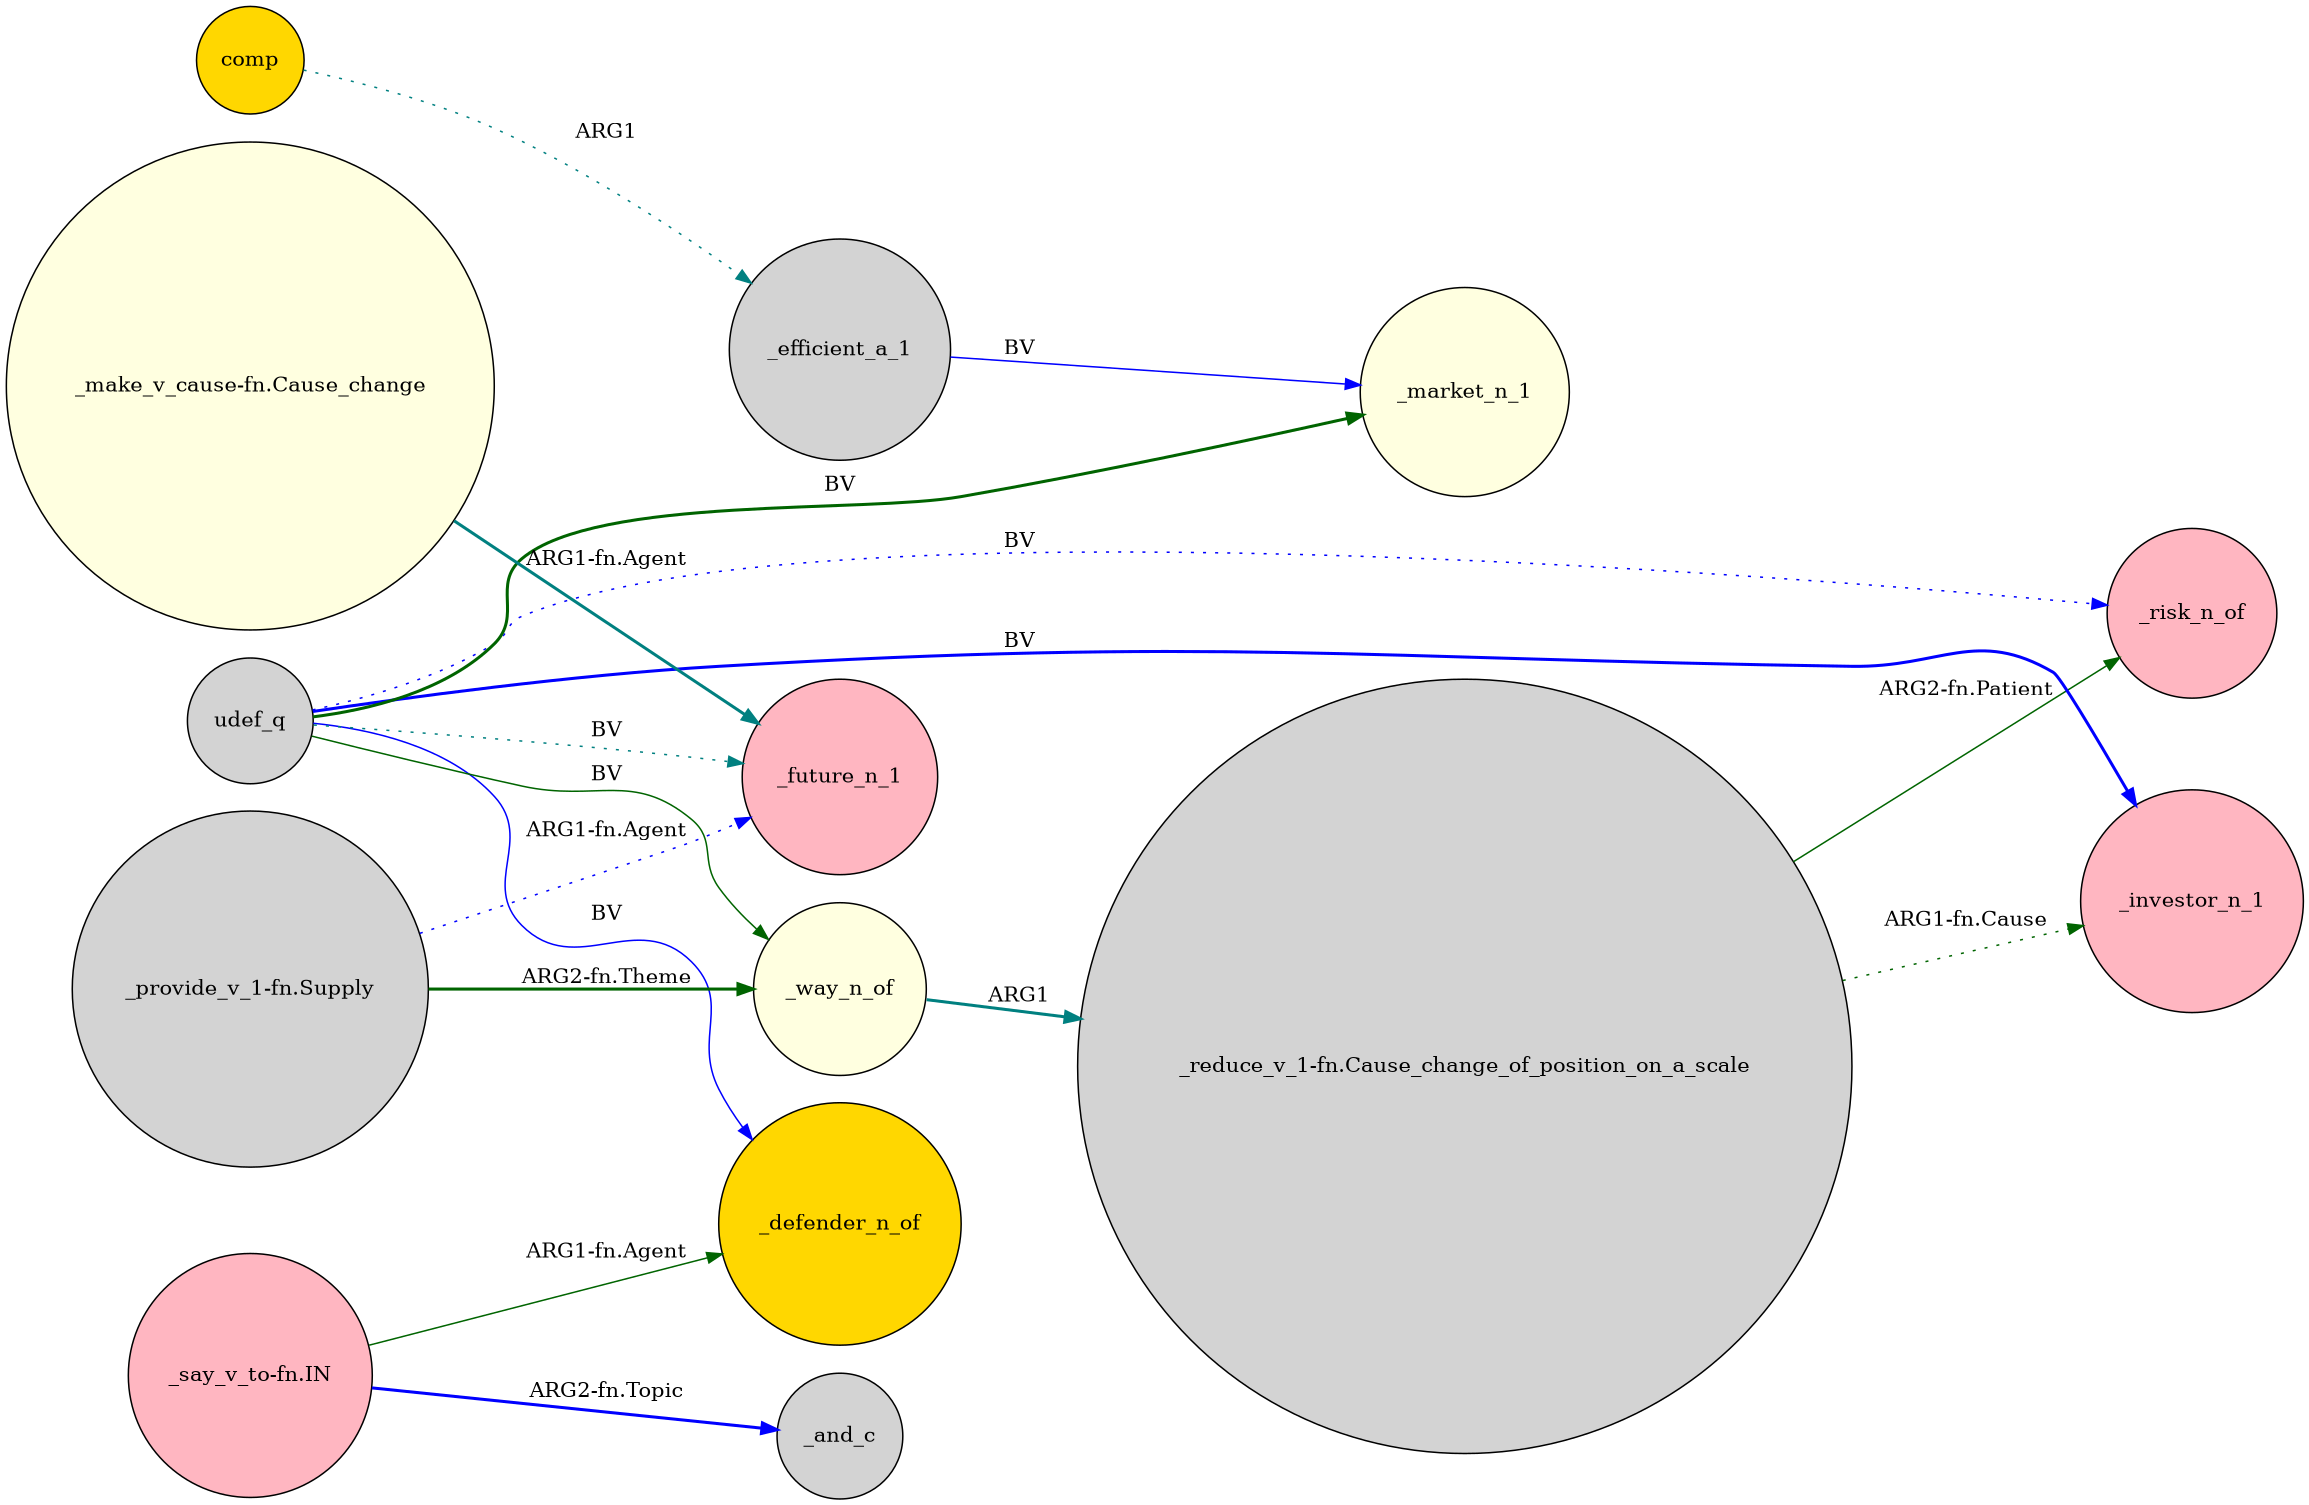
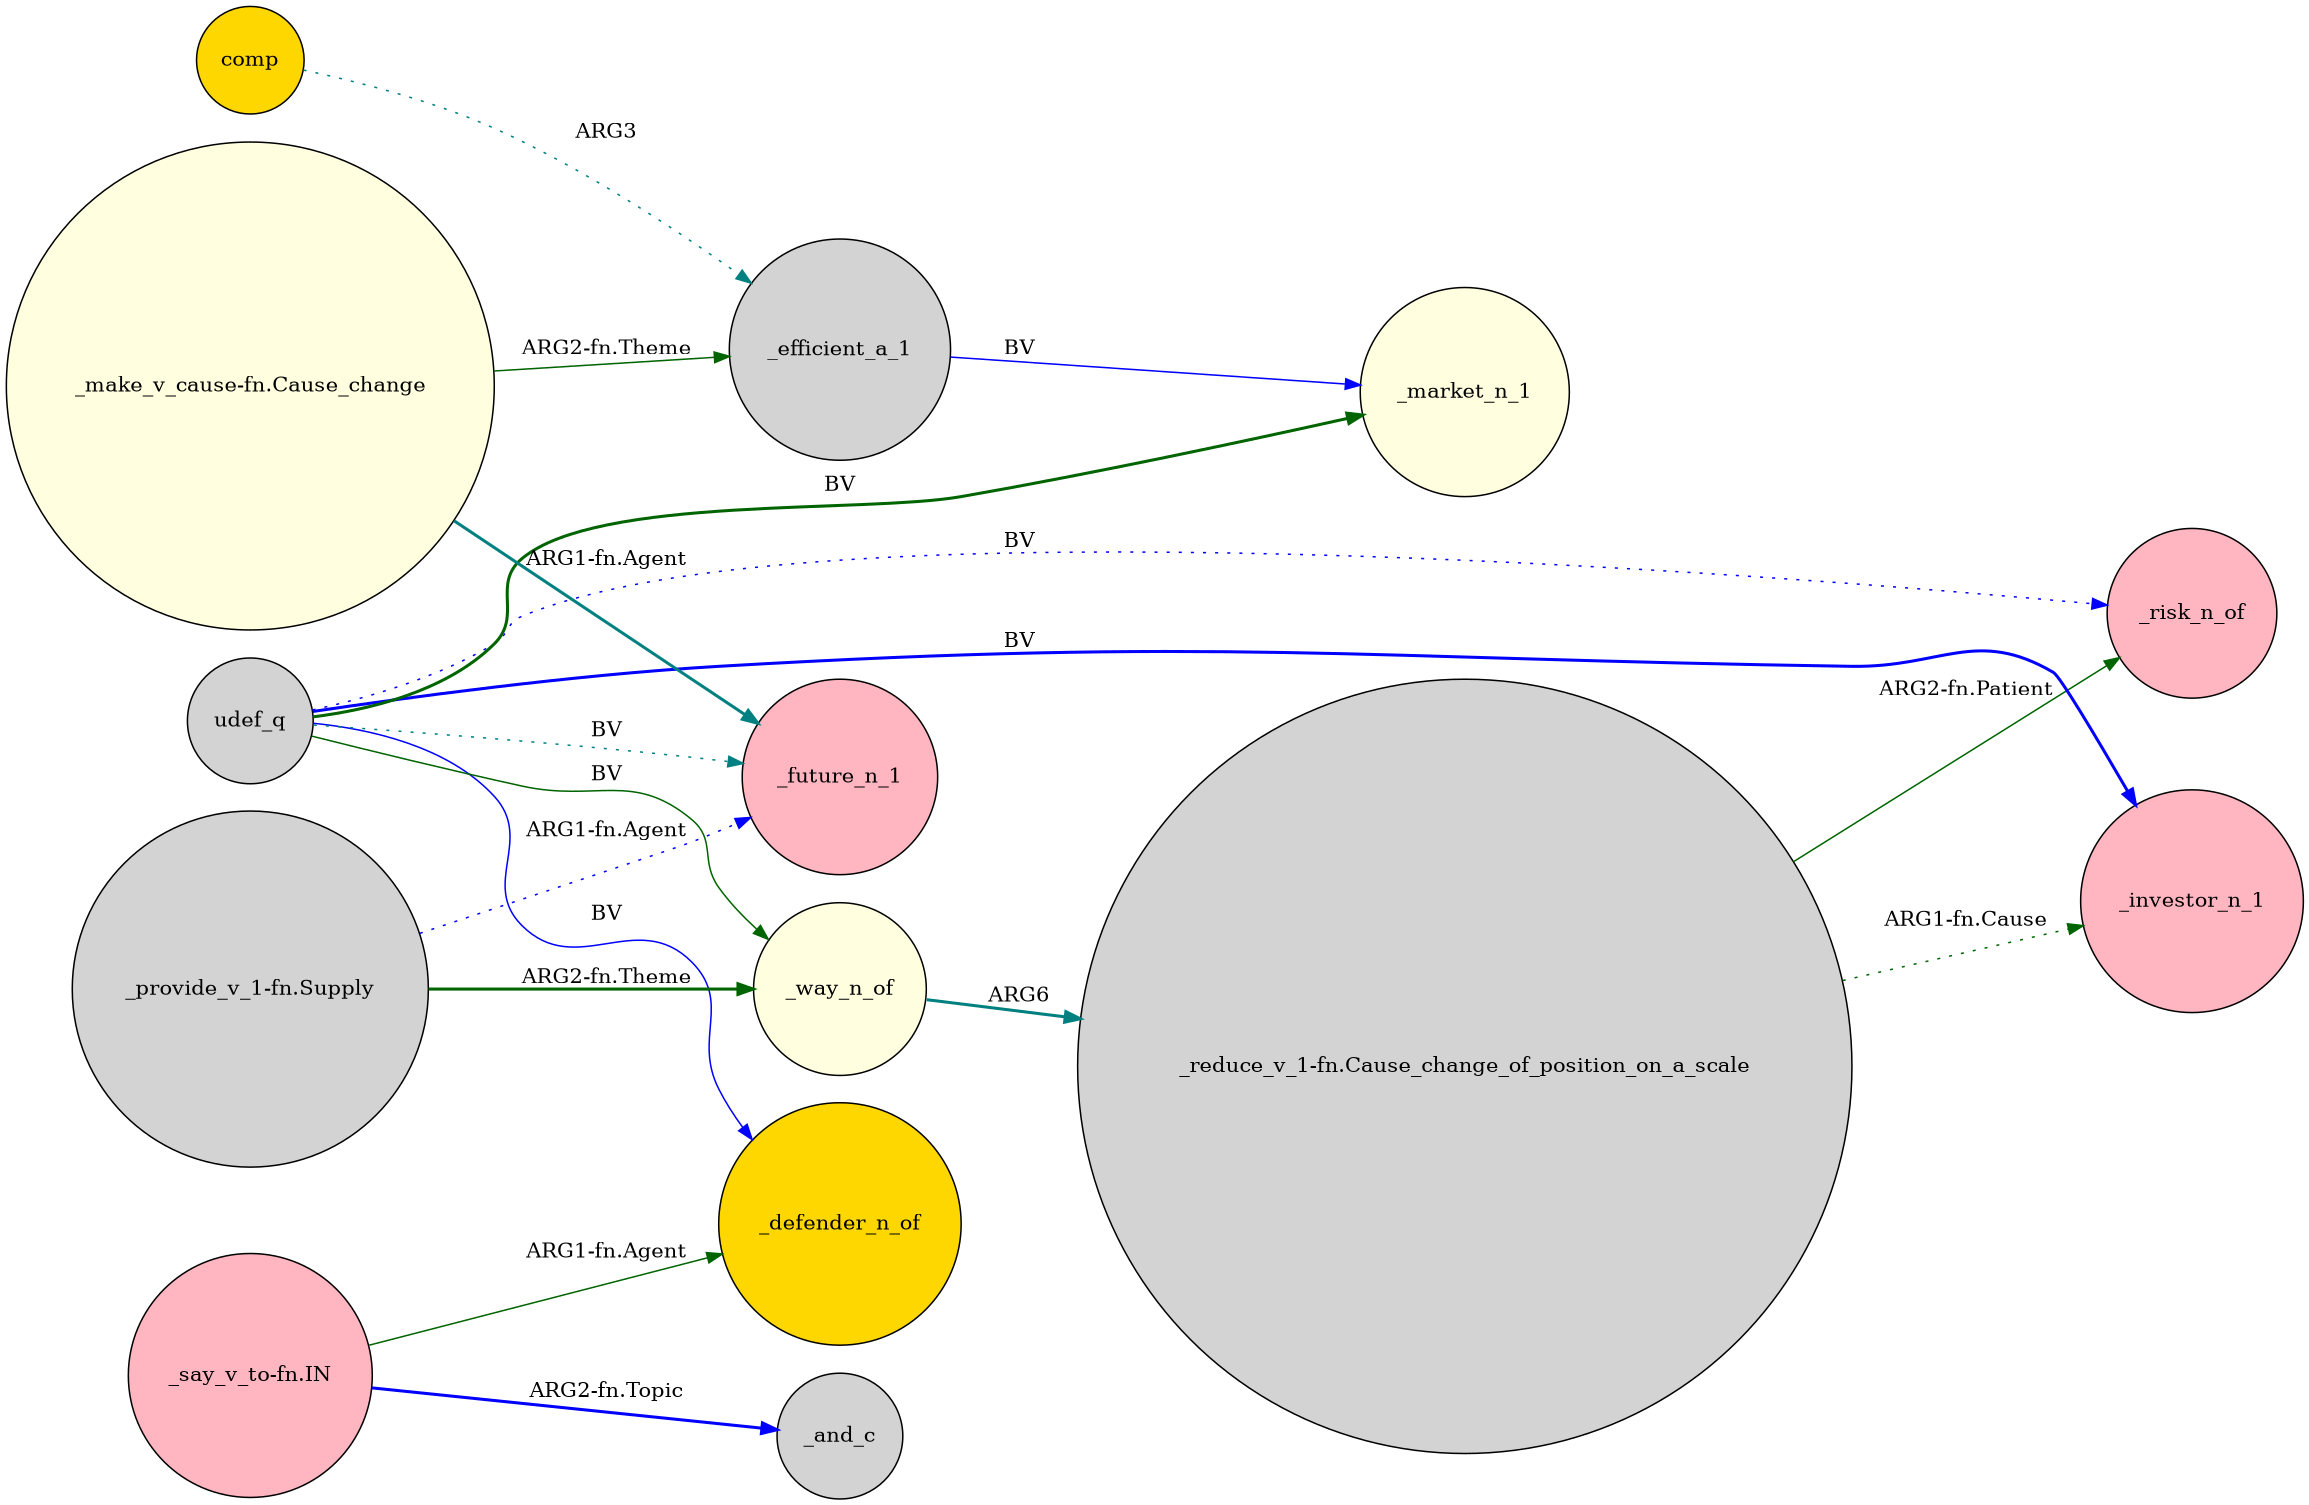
edge "comp" -> "_efficient_a_1": label "ARG1" -> "ARG3"
edge "_make_v_cause-fn.Cause_change" -> "_efficient_a_1": added, label "ARG2-fn.Theme"
edge "_way_n_of" -> "_reduce_v_1-fn.Cause_change_of_position_on_a_scale": label "ARG1" -> "ARG6"
